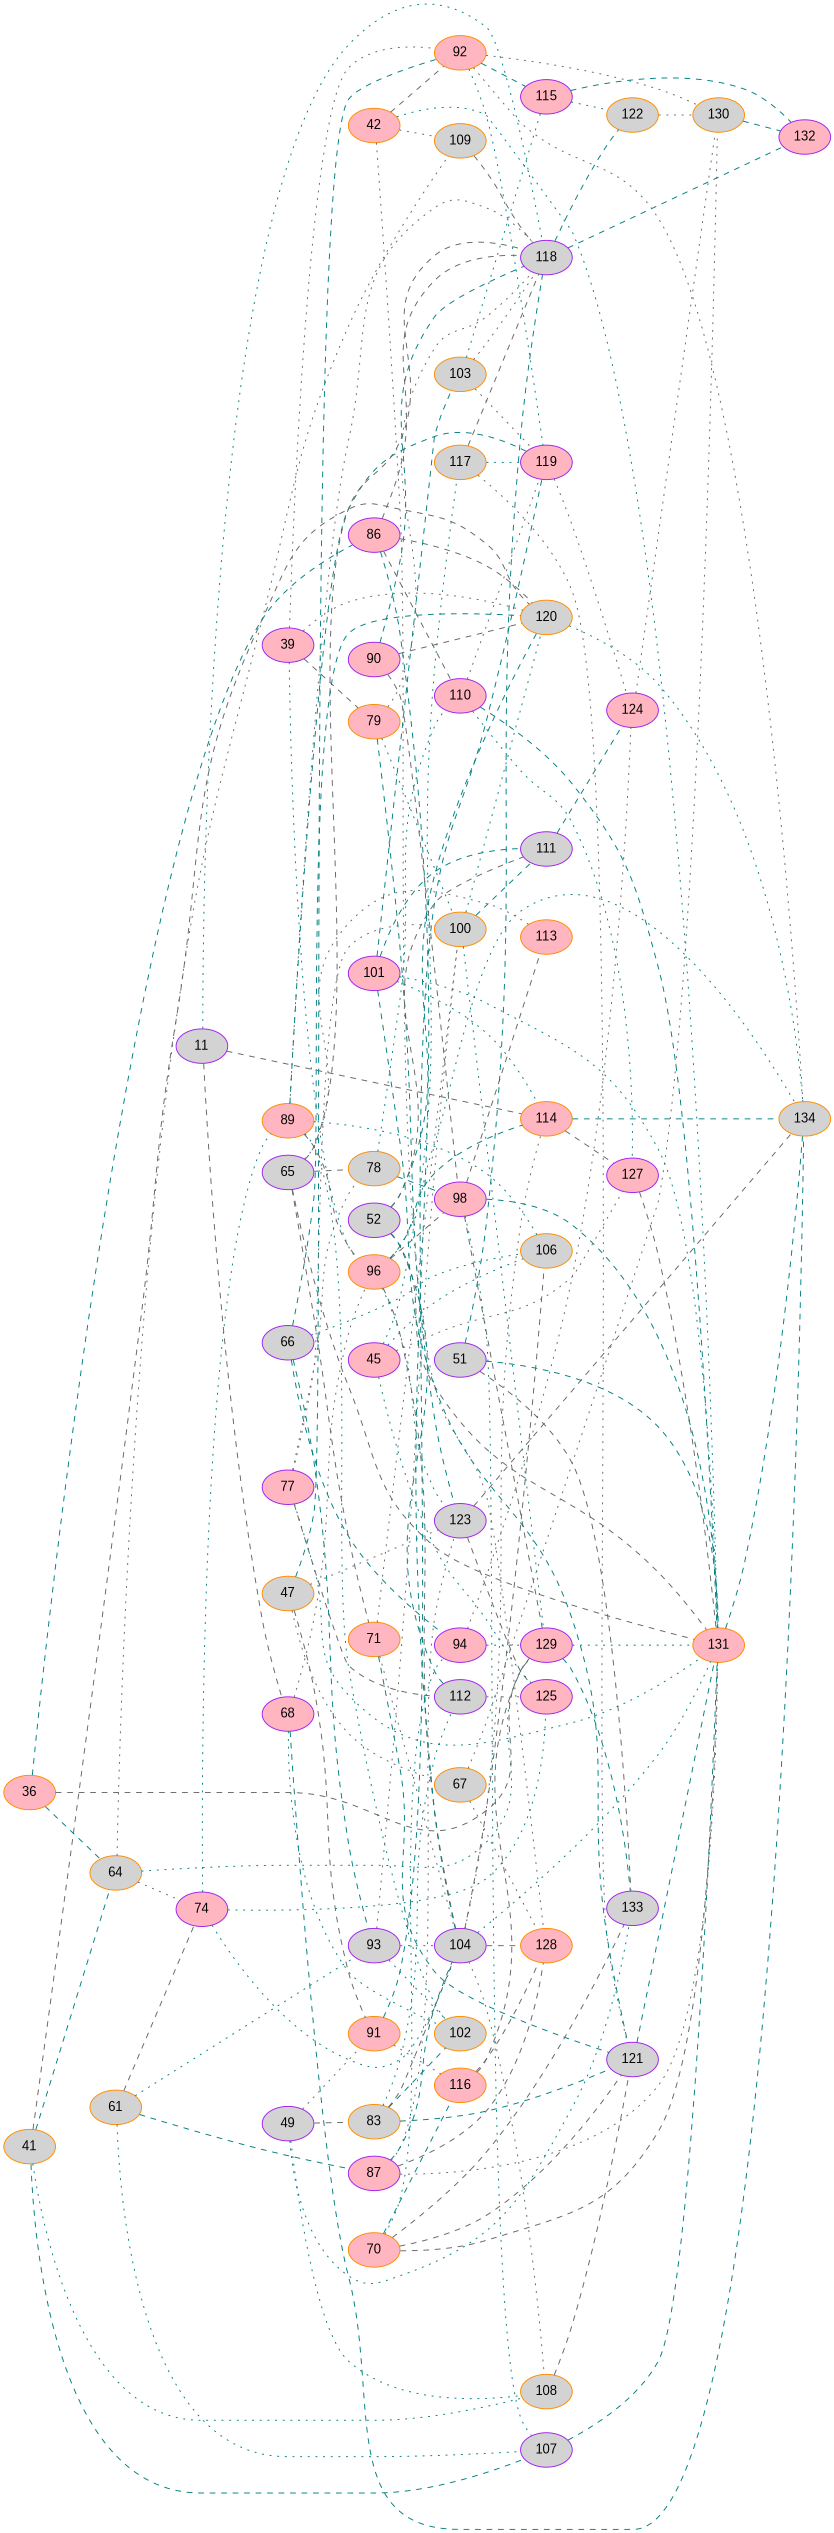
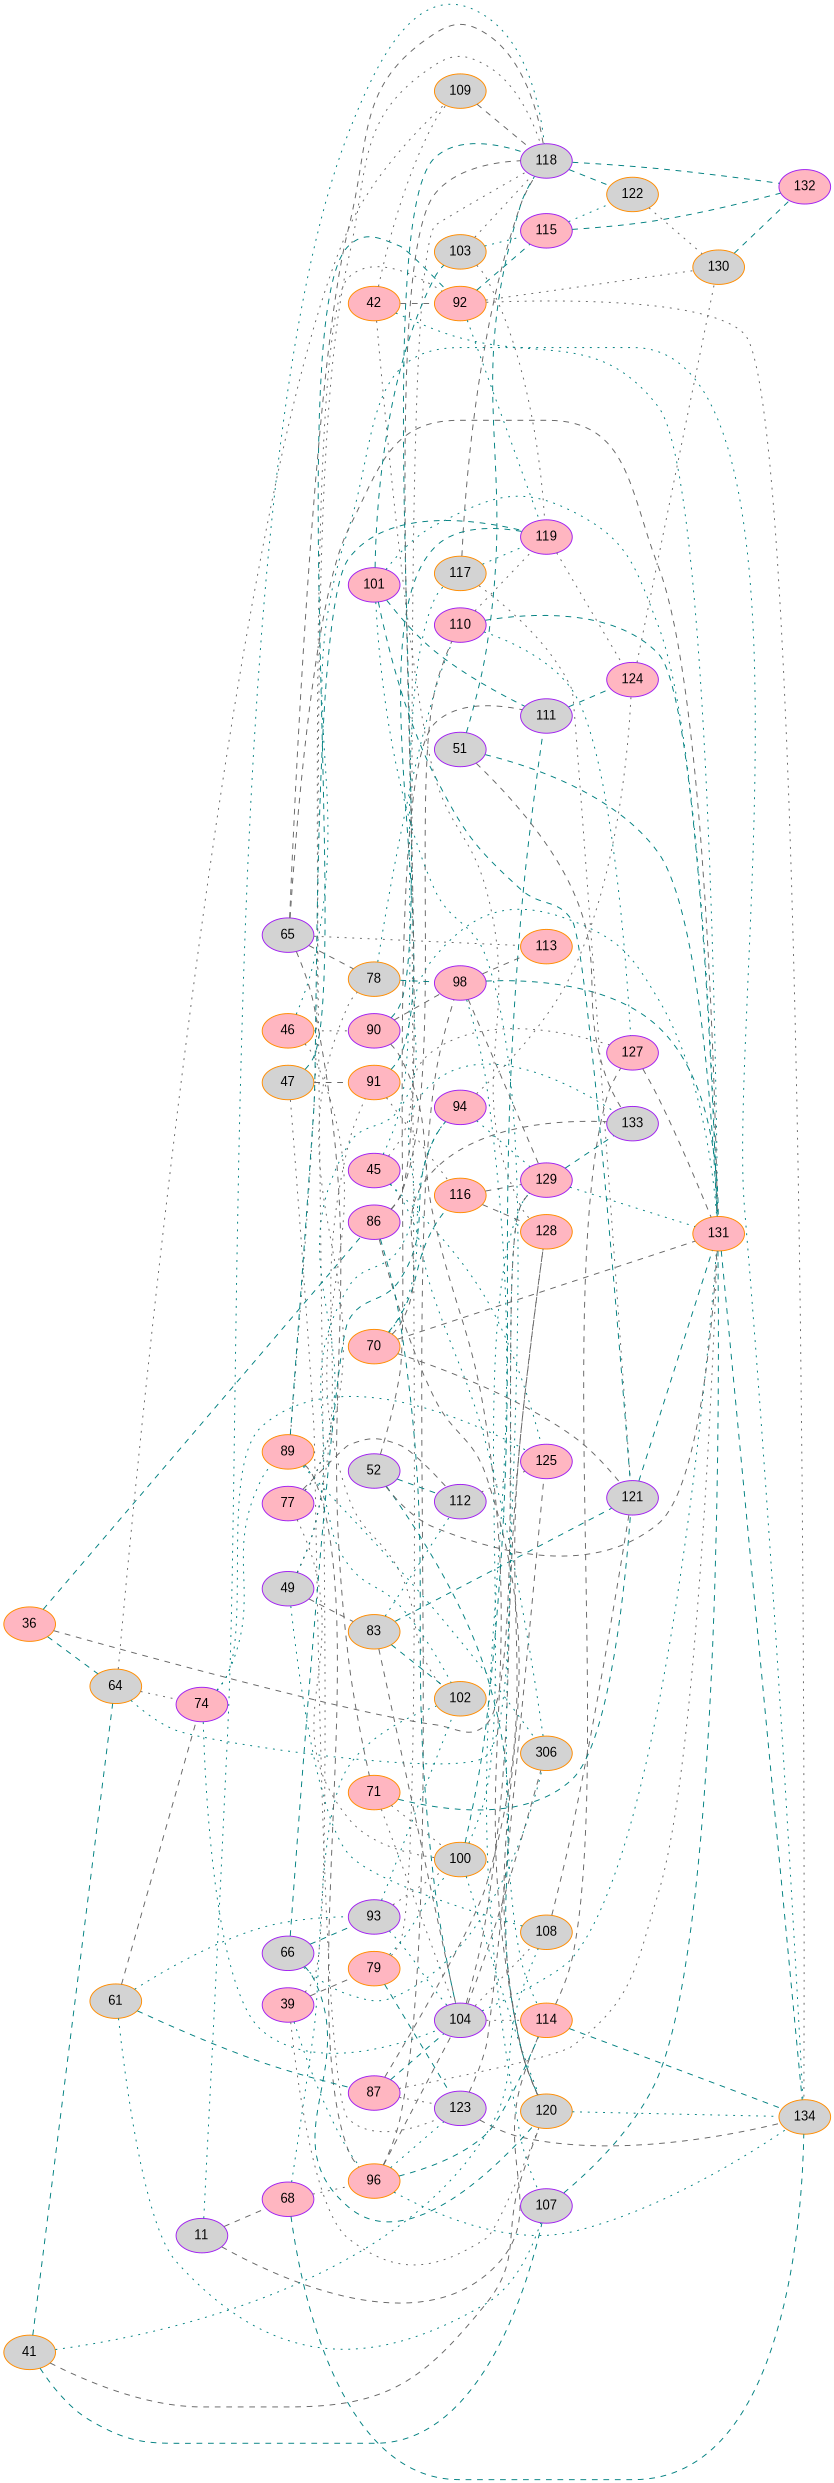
node "46": added
node "106": label "106" -> "306"
node "67": removed
